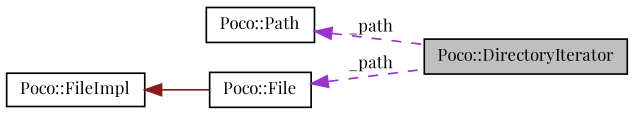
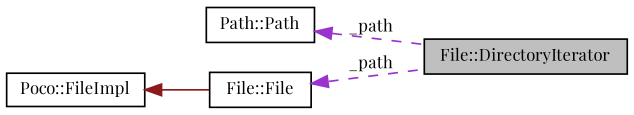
node "Poco::Path": label "Poco::Path" -> "Path::Path"
node "Poco::DirectoryIterator": label "Poco::DirectoryIterator" -> "File::DirectoryIterator"
node "Poco::File": label "Poco::File" -> "File::File"
